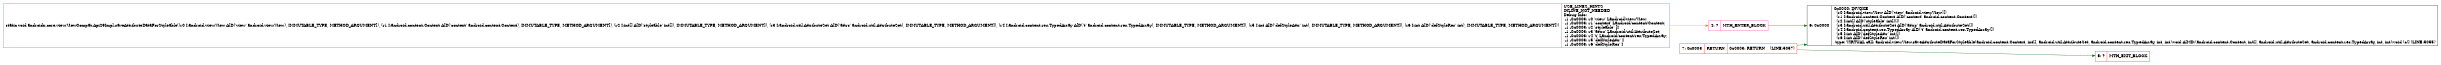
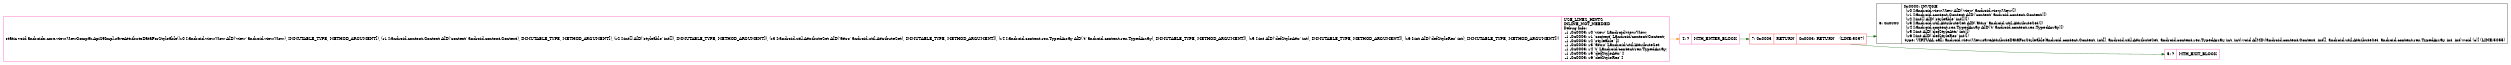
edge "4: ?" -> "6: 0x0000": now "4: ?" -> "7: 0x0003"
node "5: ?": color red -> deeppink
